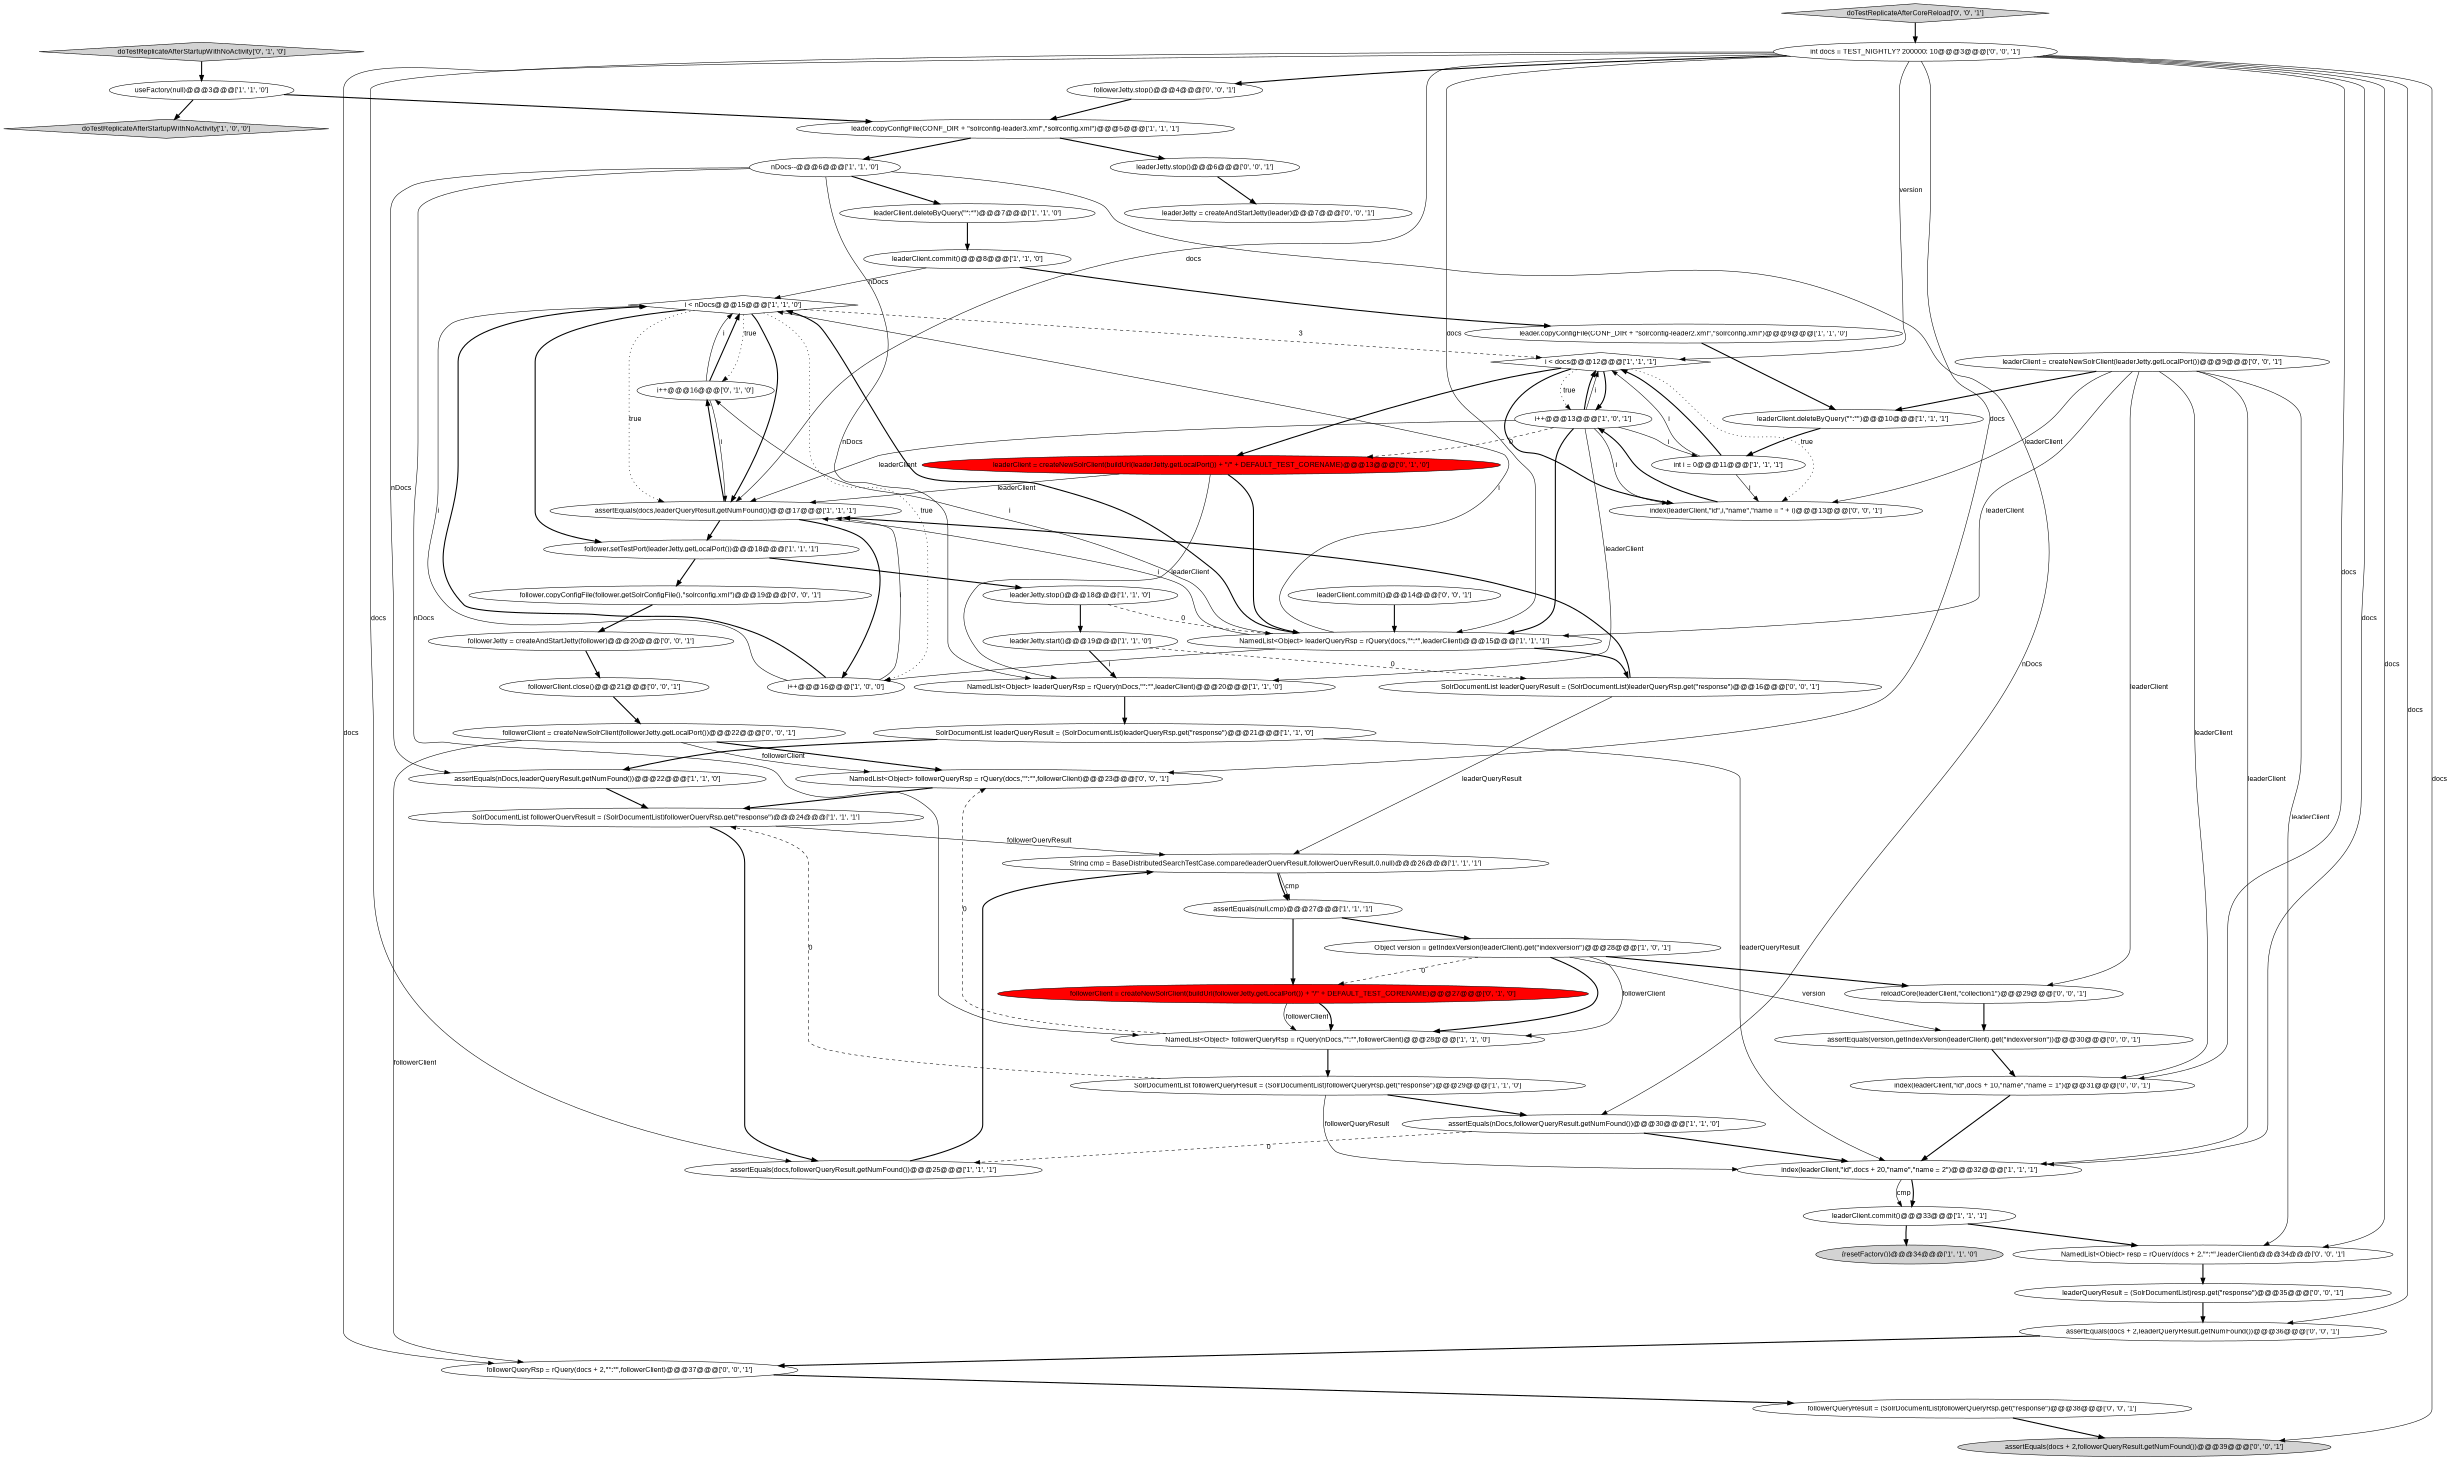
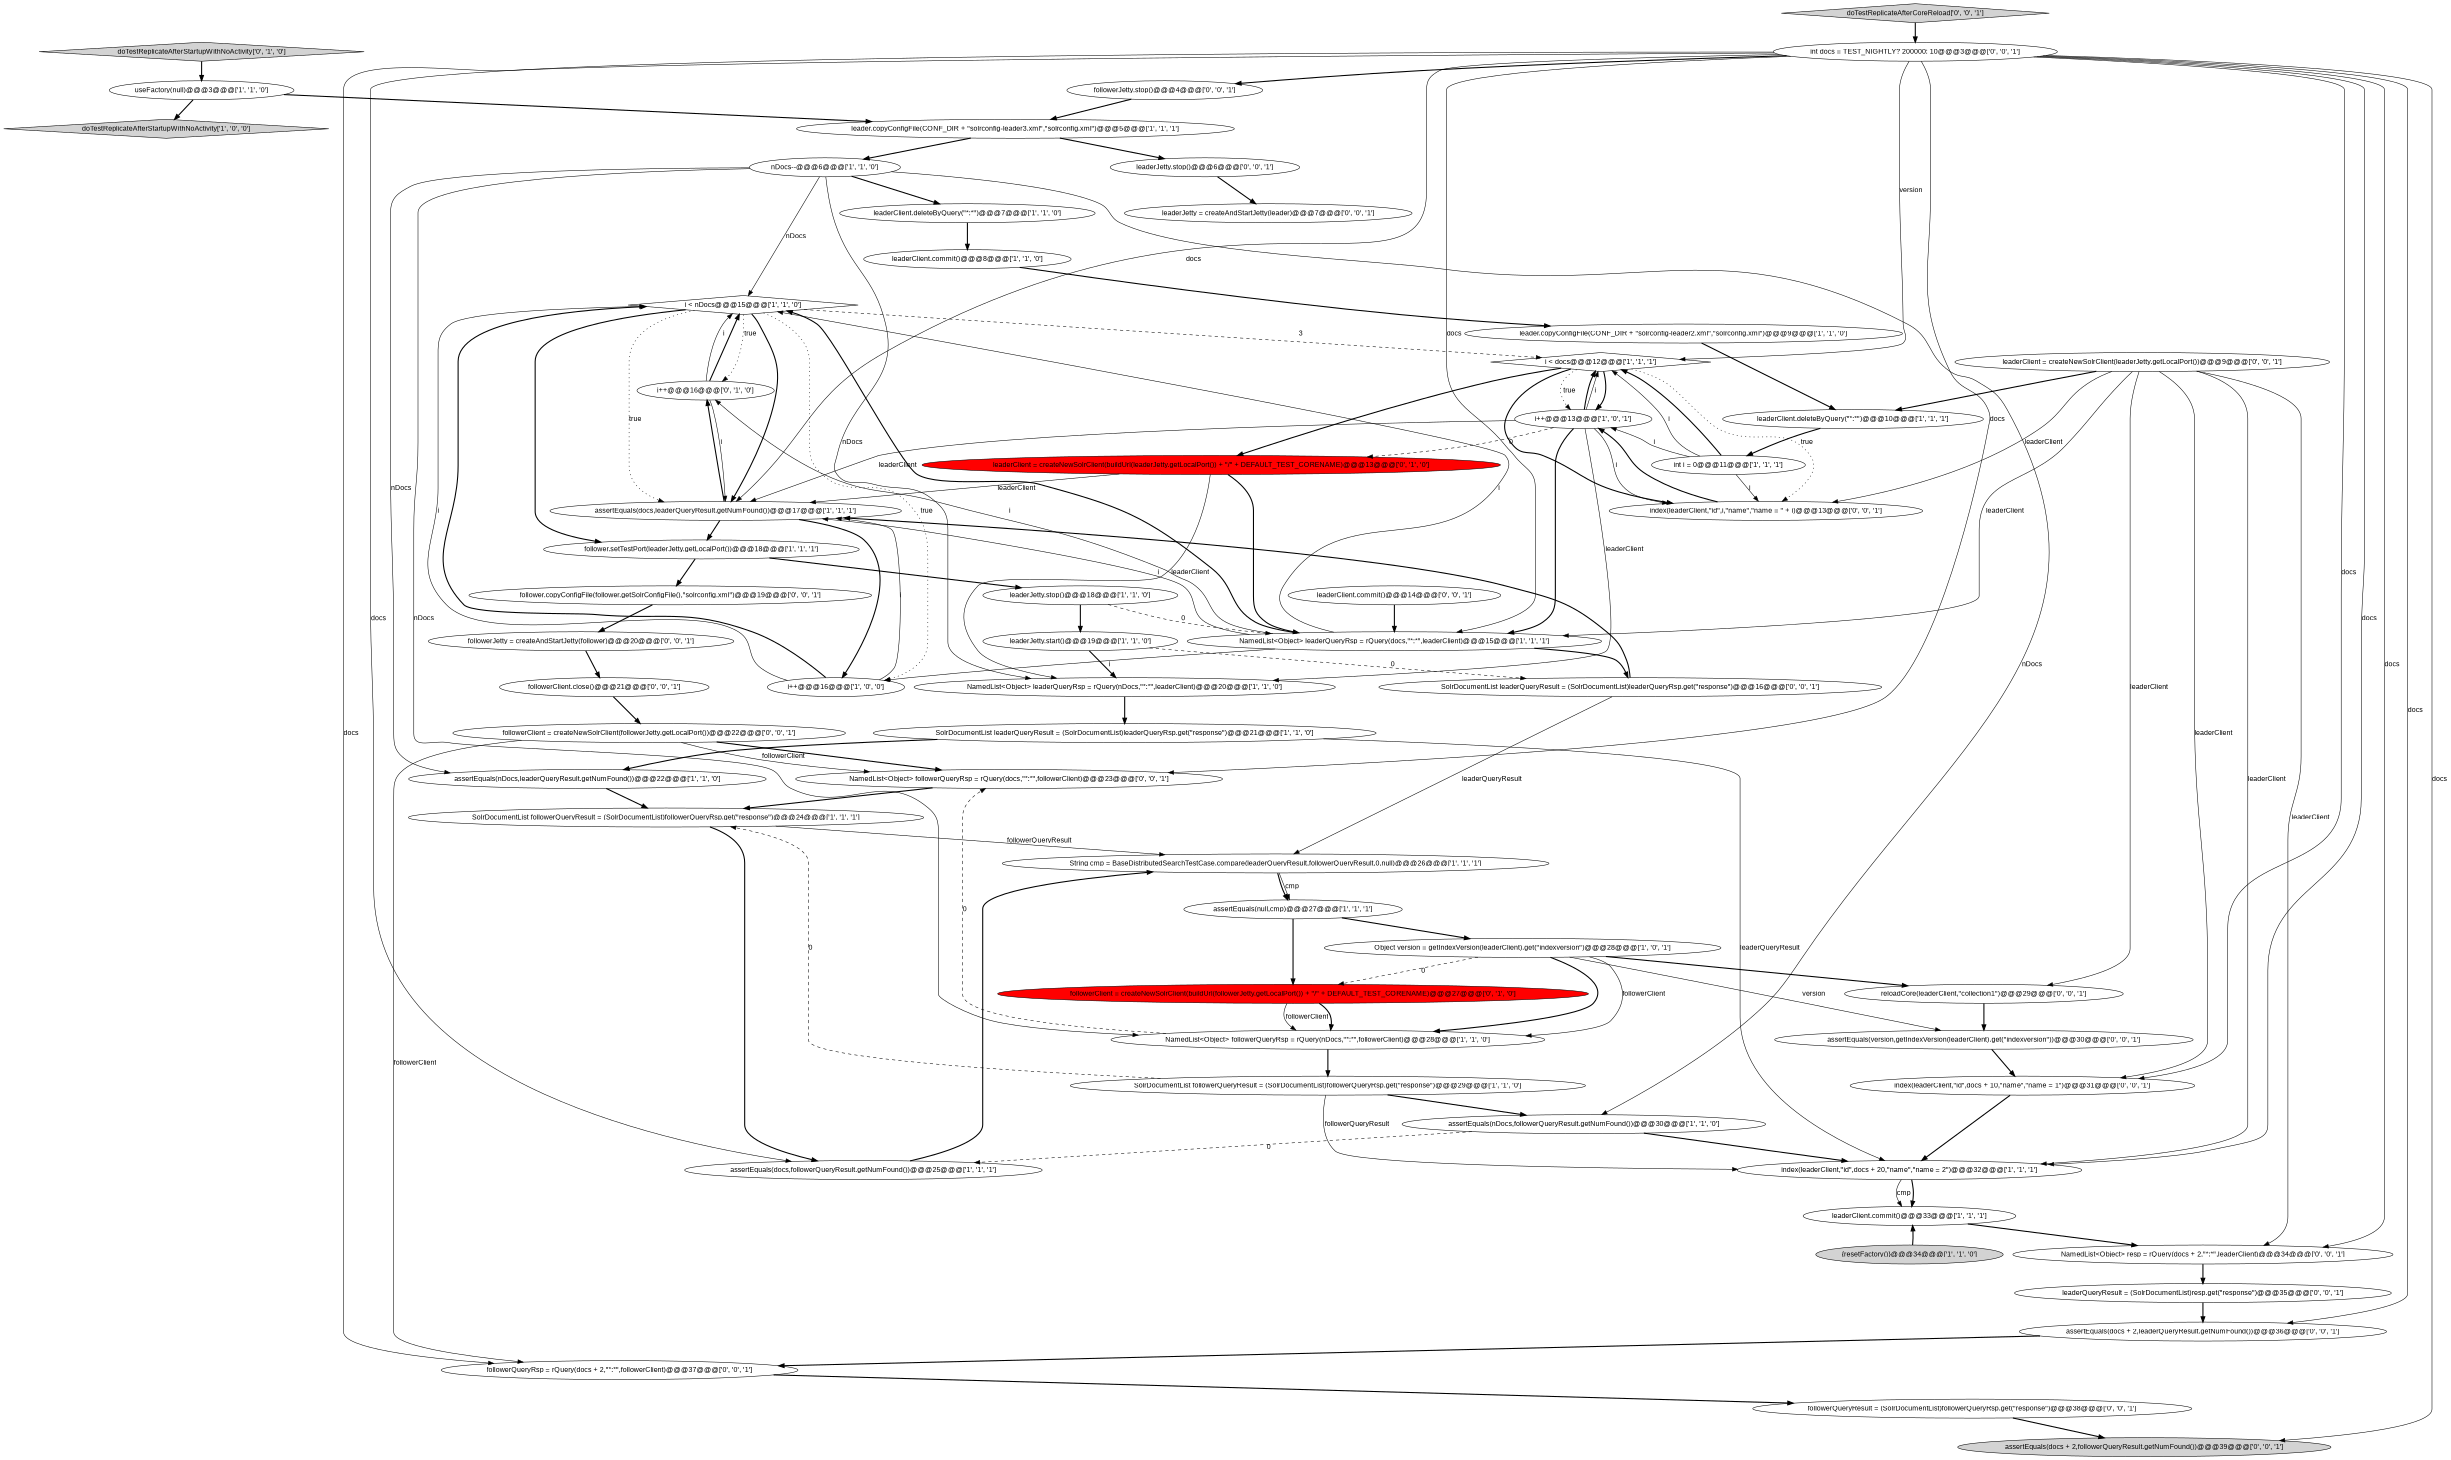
edge "leaderClient.commit()@@@8@@@['1', '1', '0']" -> "i < nDocs@@@15@@@['1', '1', '0']": now "nDocs--@@@6@@@['1', '1', '0']" -> "i < nDocs@@@15@@@['1', '1', '0']"
edge "i++@@@13@@@['1', '0', '1']" -> "int i = 0@@@11@@@['1', '1', '1']": reversed
edge "leaderClient.commit()@@@33@@@['1', '1', '1']" -> "{resetFactory()}@@@34@@@['1', '1', '0']": reversed
